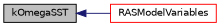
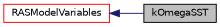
edge "RASModelVariables" -> "kOmegaSST": reversed
